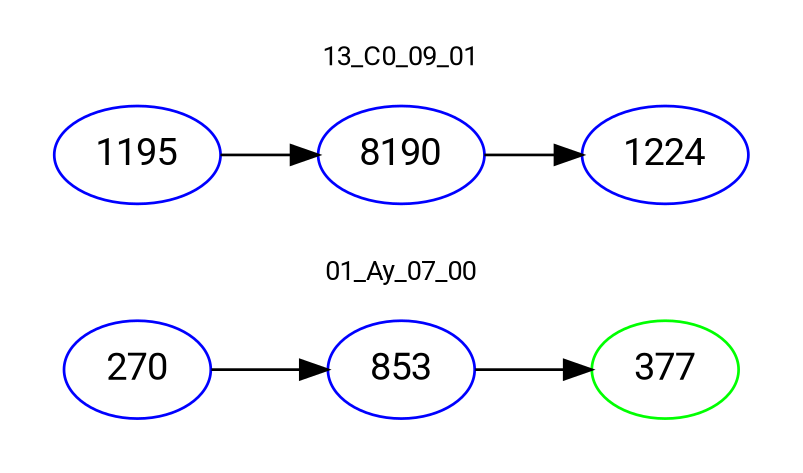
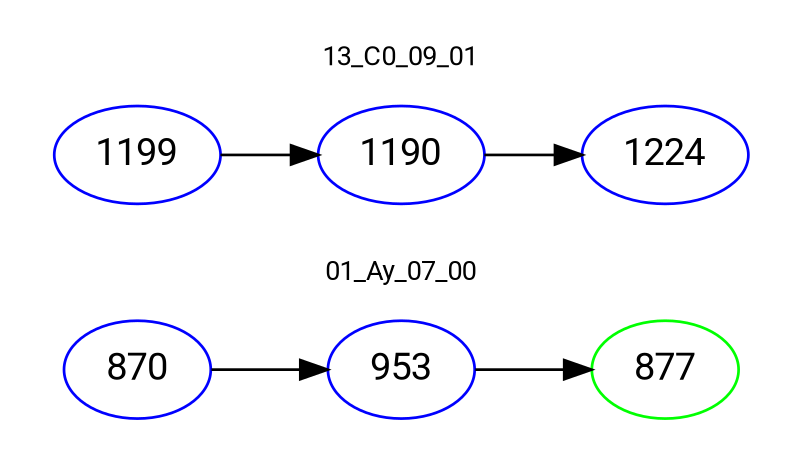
node "1195": label "1195" -> "1199"
node "8190": label "8190" -> "1190"
node "270": label "270" -> "870"
node "853": label "853" -> "953"
node "377": label "377" -> "877"
